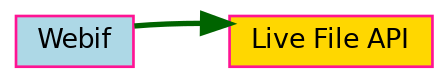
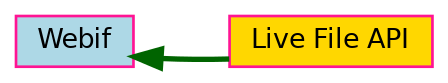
edge "Webif" -> "Live File API": reversed
